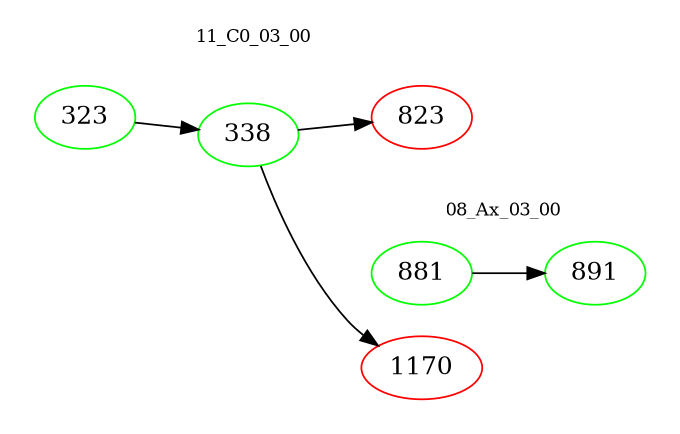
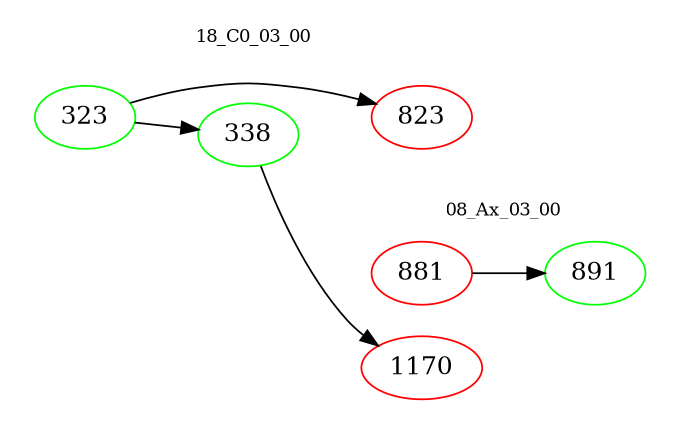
cluster "11_C0_03_00": label "11_C0_03_00" -> "18_C0_03_00"
edge "338" -> "823": now "323" -> "823"
node "881": color green -> red
